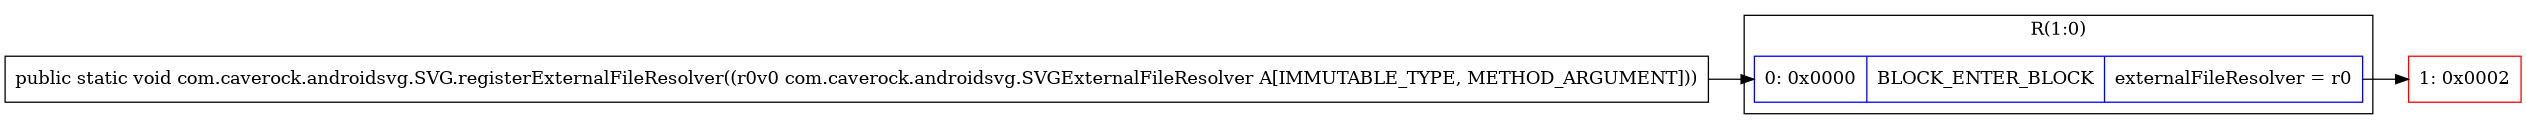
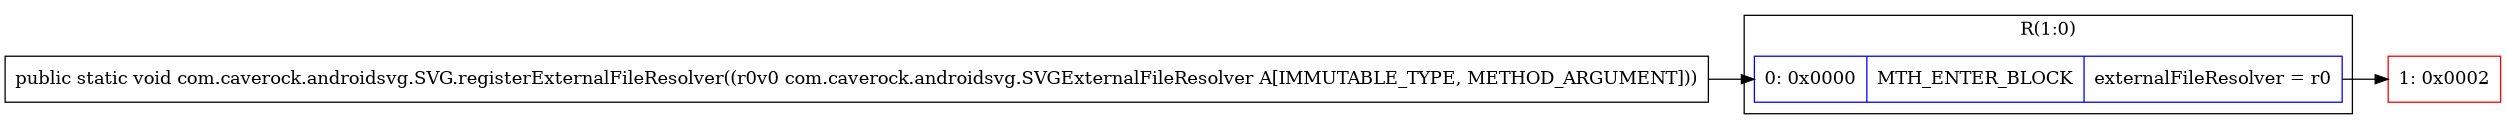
node "0: 0x0000": text "BLOCK_ENTER_BLOCK" -> "MTH_ENTER_BLOCK"
